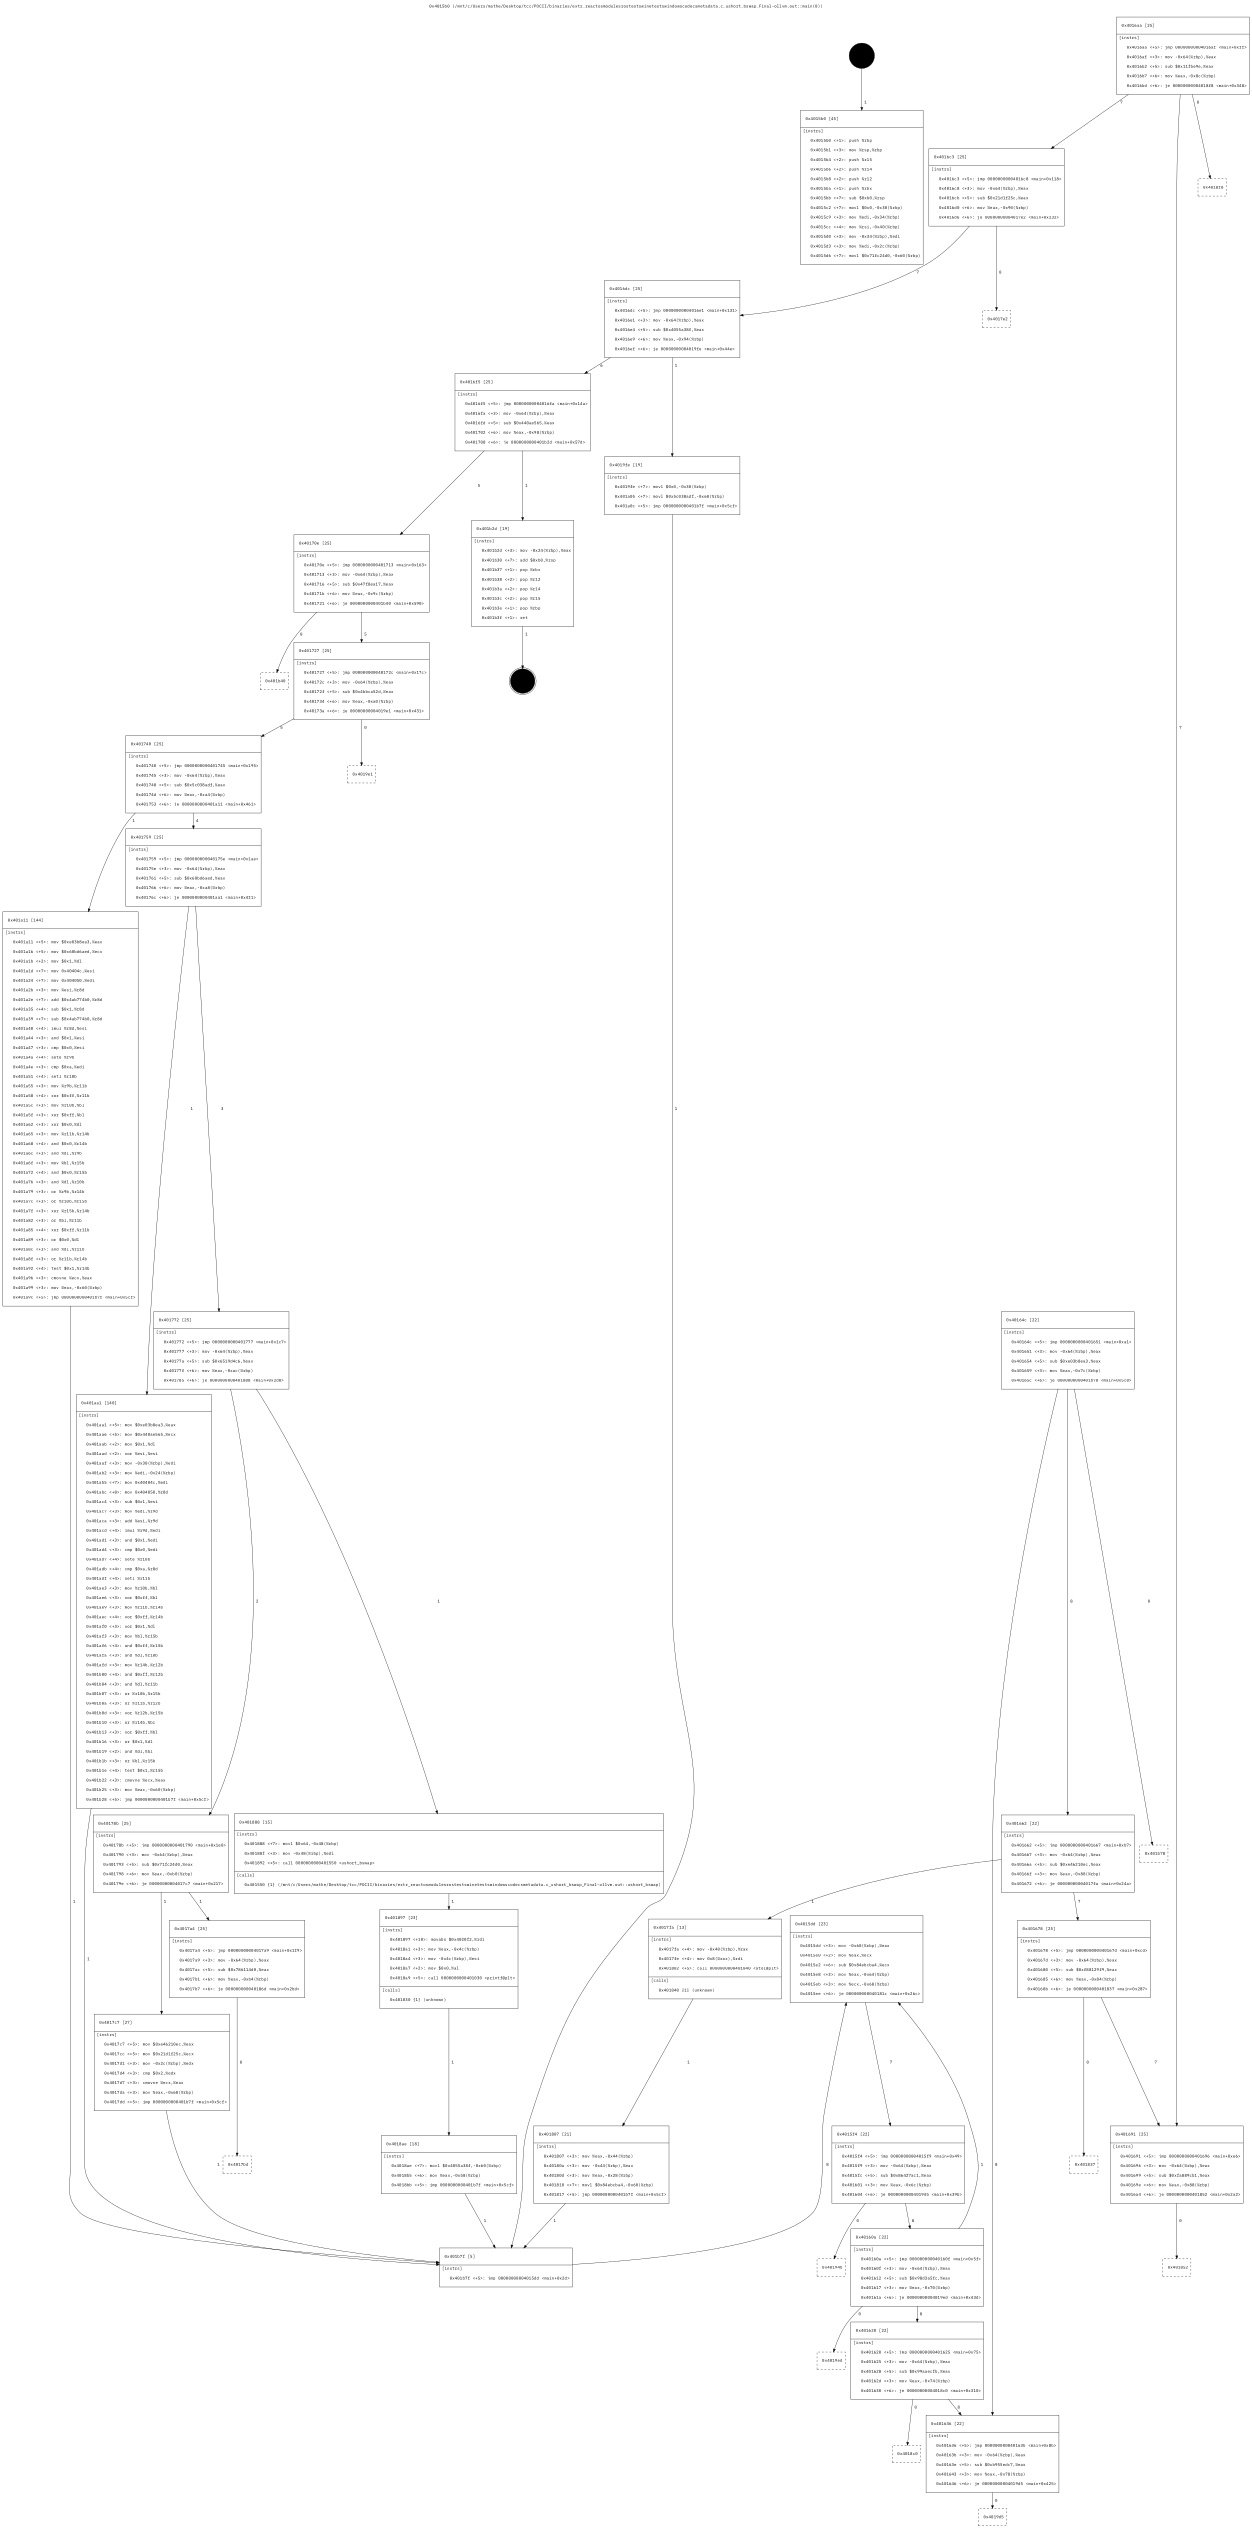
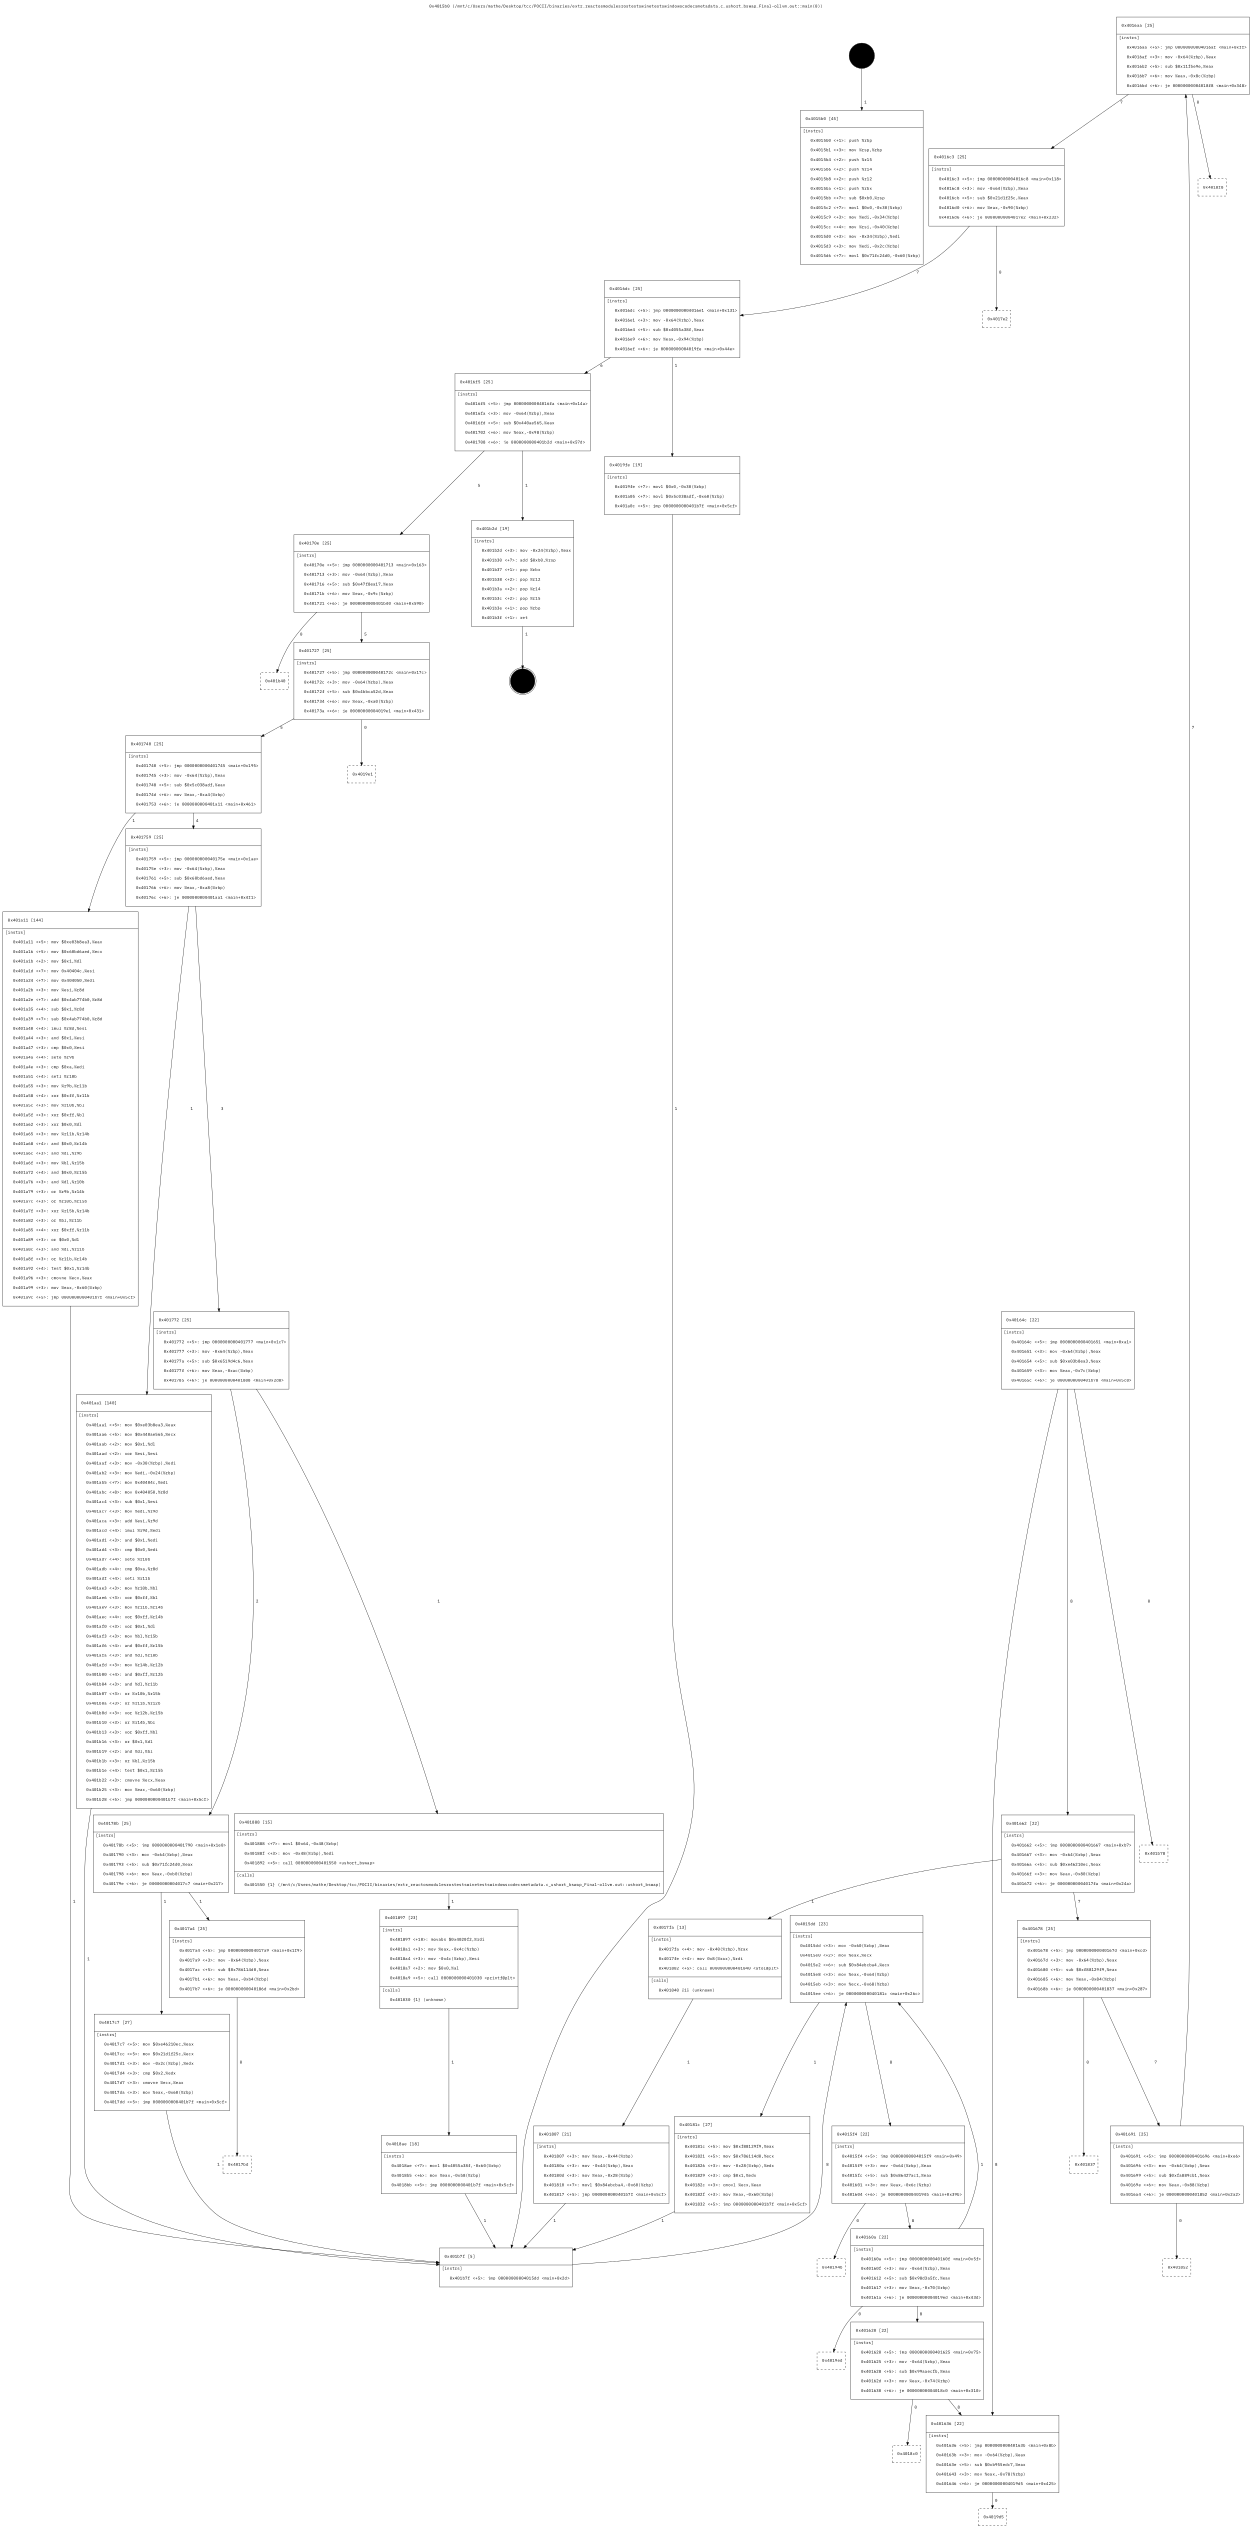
edge "0x4016aa [25]" -> "0x401691 [25]": reversed
edge "0x4015dd [23]" -> "0x4015f4 [22]": label " 7" -> " 8"
node "0x40181c [27]": added
